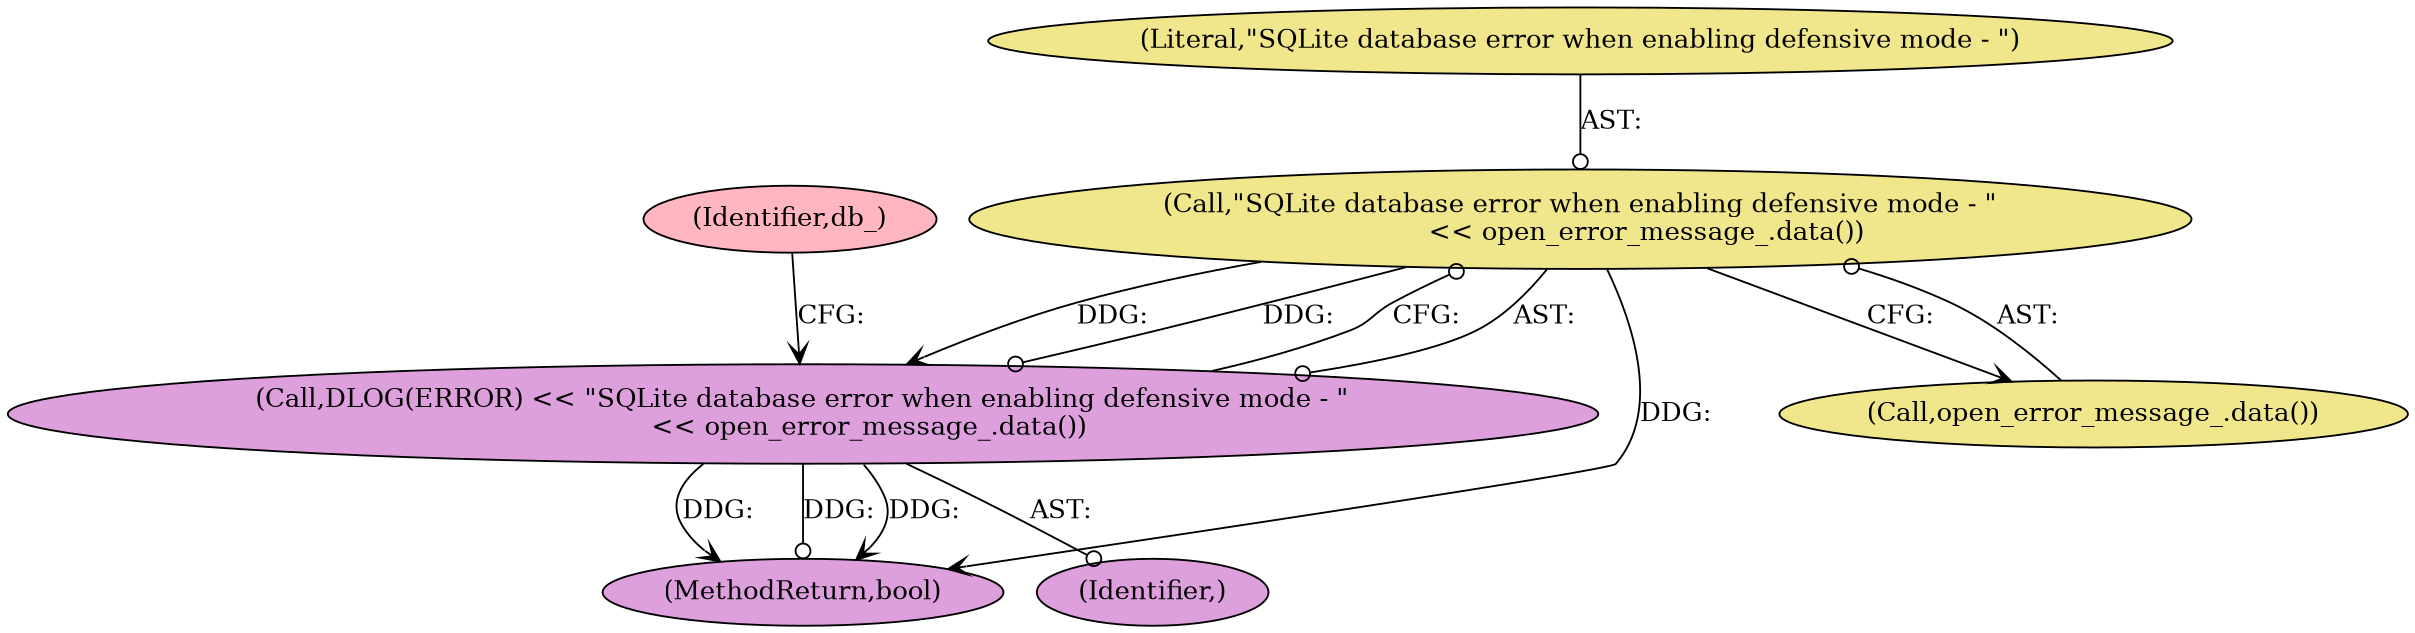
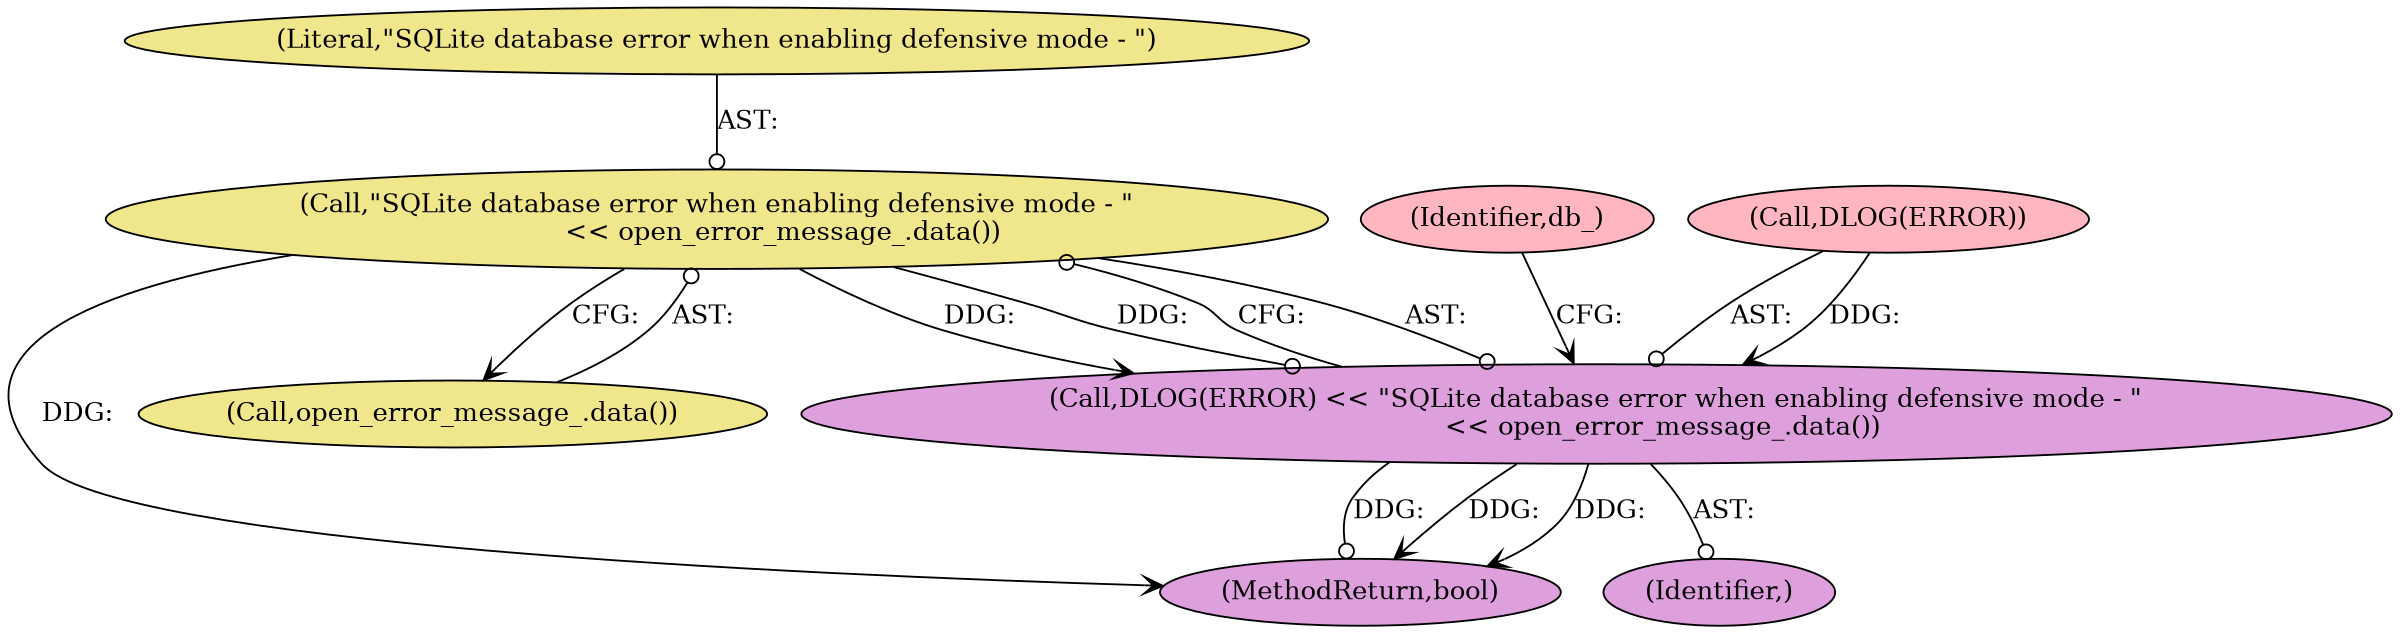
node "(Call,DLOG(ERROR))": added
